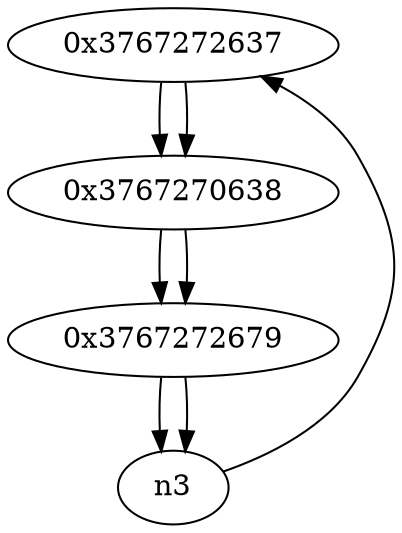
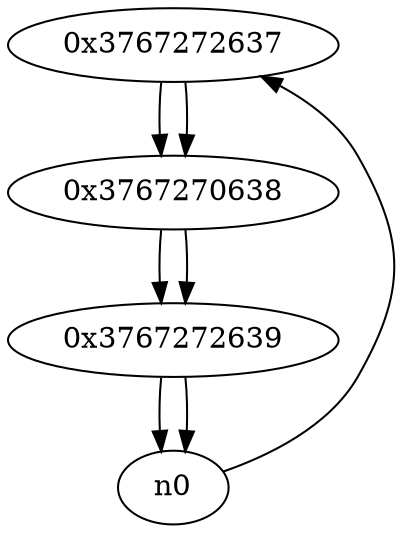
node "0x3767272679": label "0x3767272679" -> "0x3767272639"
node "n3": label "n3" -> "n0"
